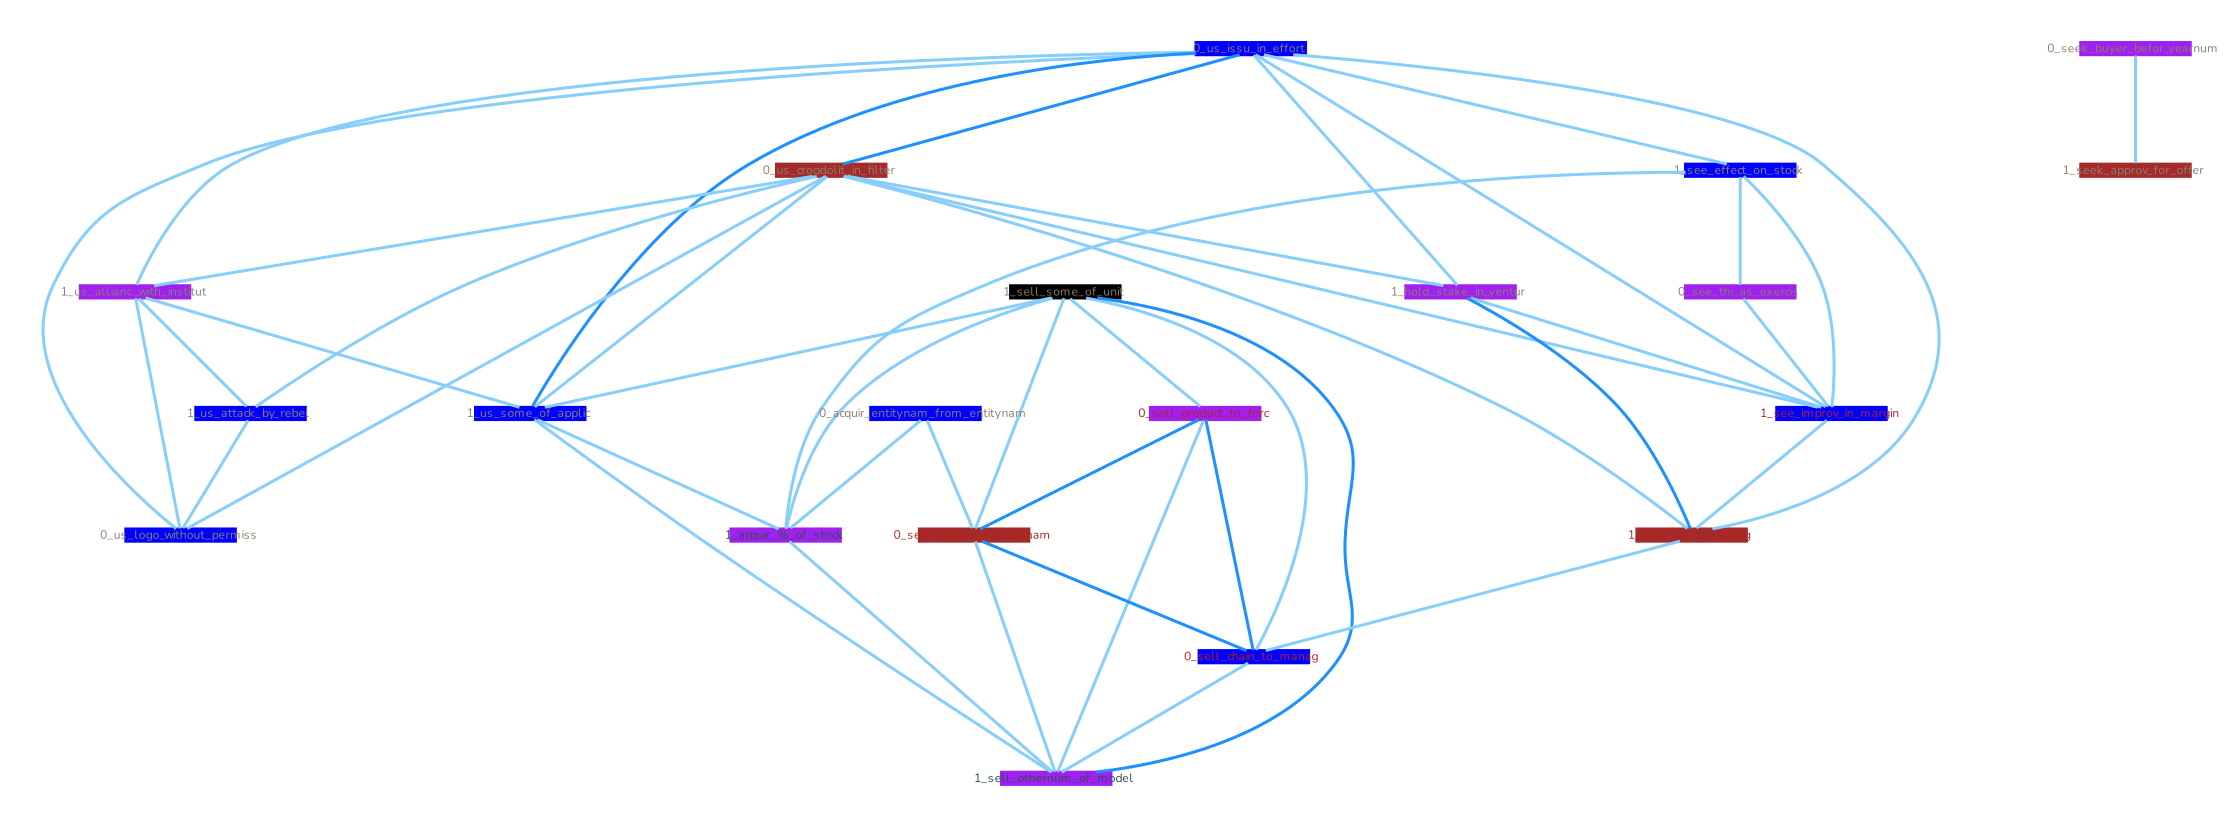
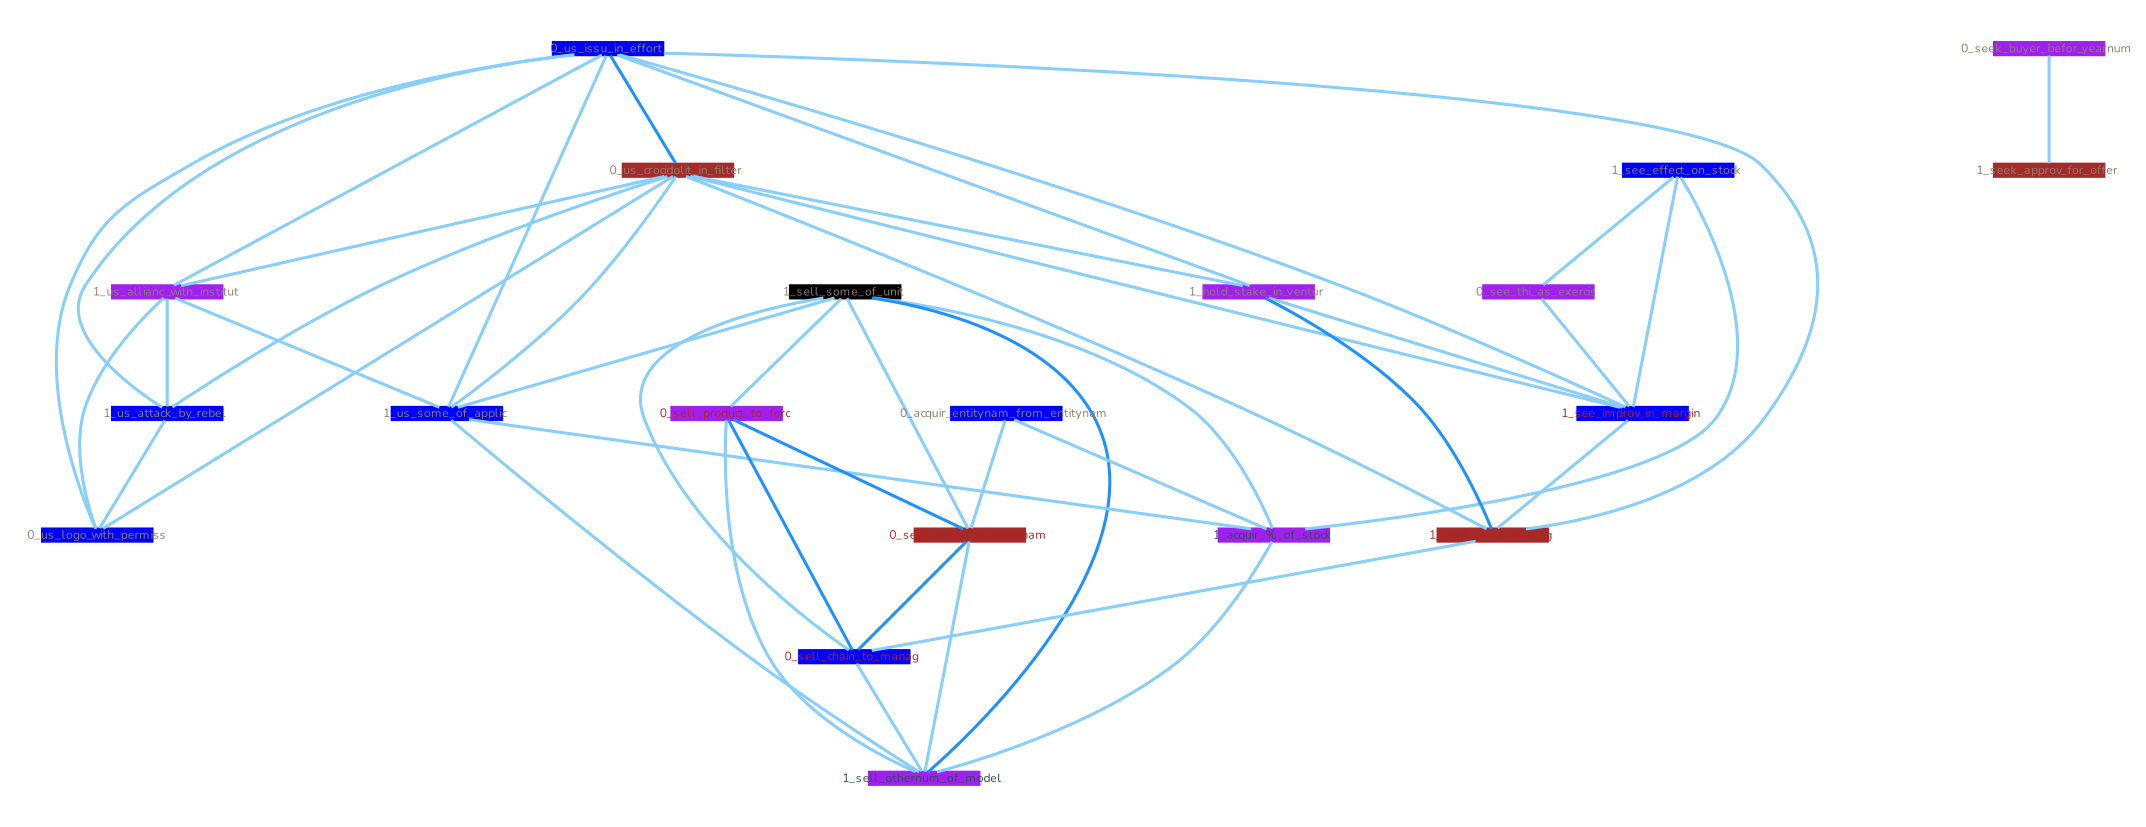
edge "0_us_issu_in_effort" -- "1_see_effect_on_stock": now "0_us_issu_in_effort" -- "1_us_attack_by_rebel"
edge "0_us_issu_in_effort" -- "1_us_some_of_applic": color #1e90ff -> #87cefa
node "0_us_logo_without_permiss": label "0_us_logo_without_permiss" -> "0_us_logo_with_permiss"
